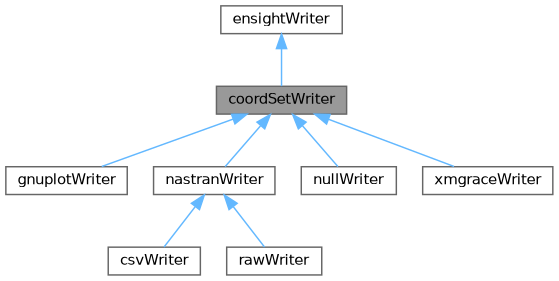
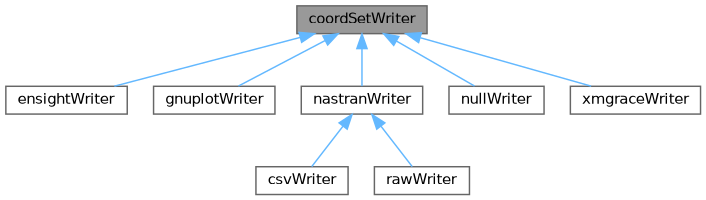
edge "coordSetWriter" -> "ensightWriter": reversed
